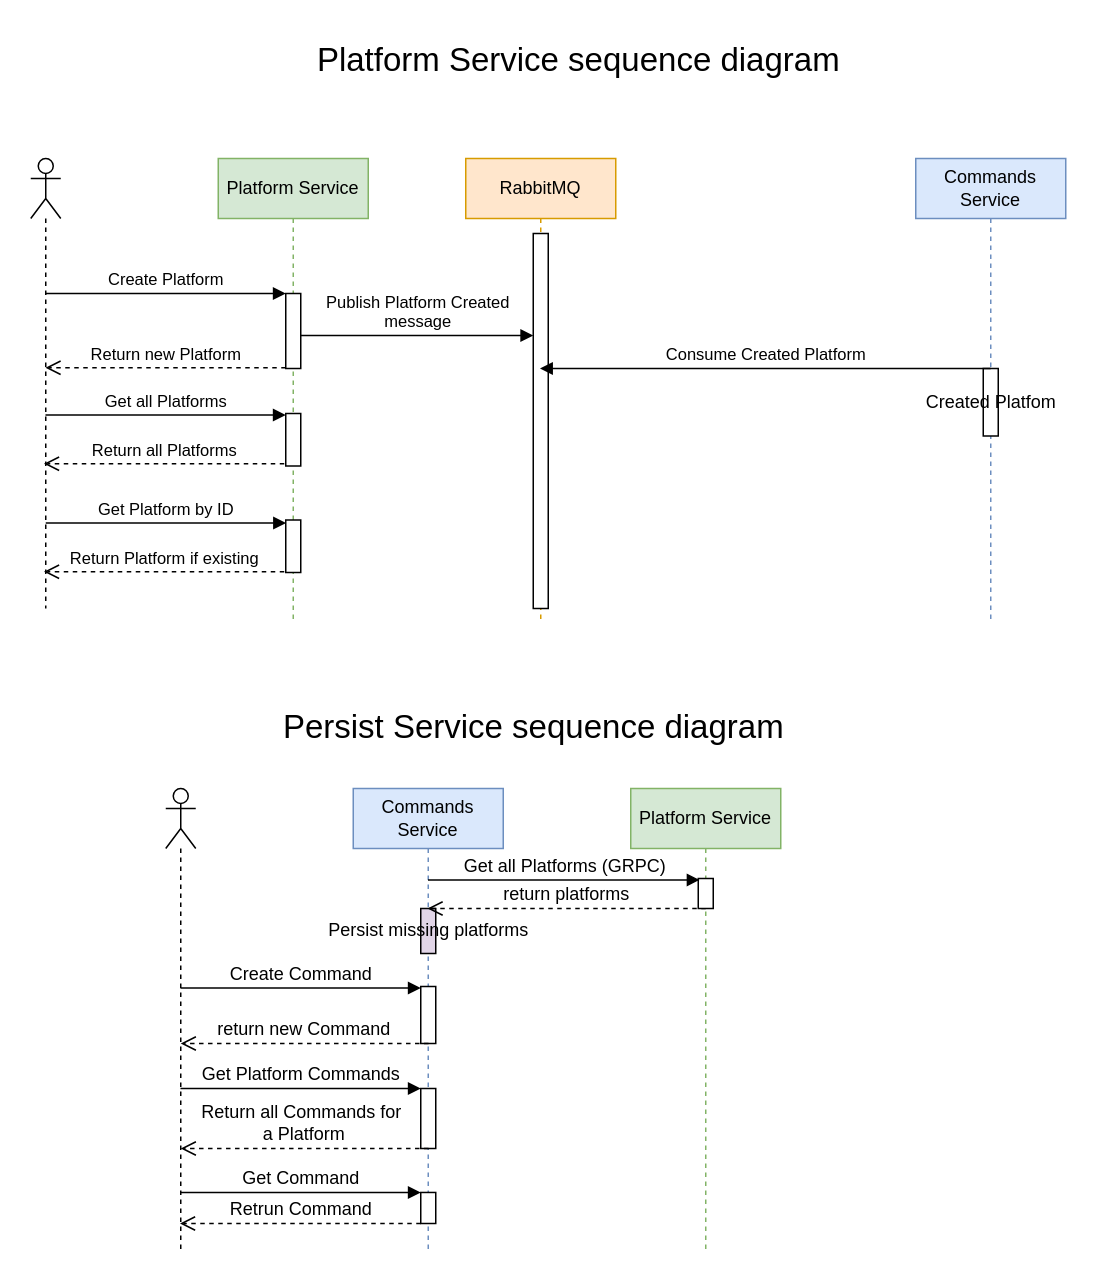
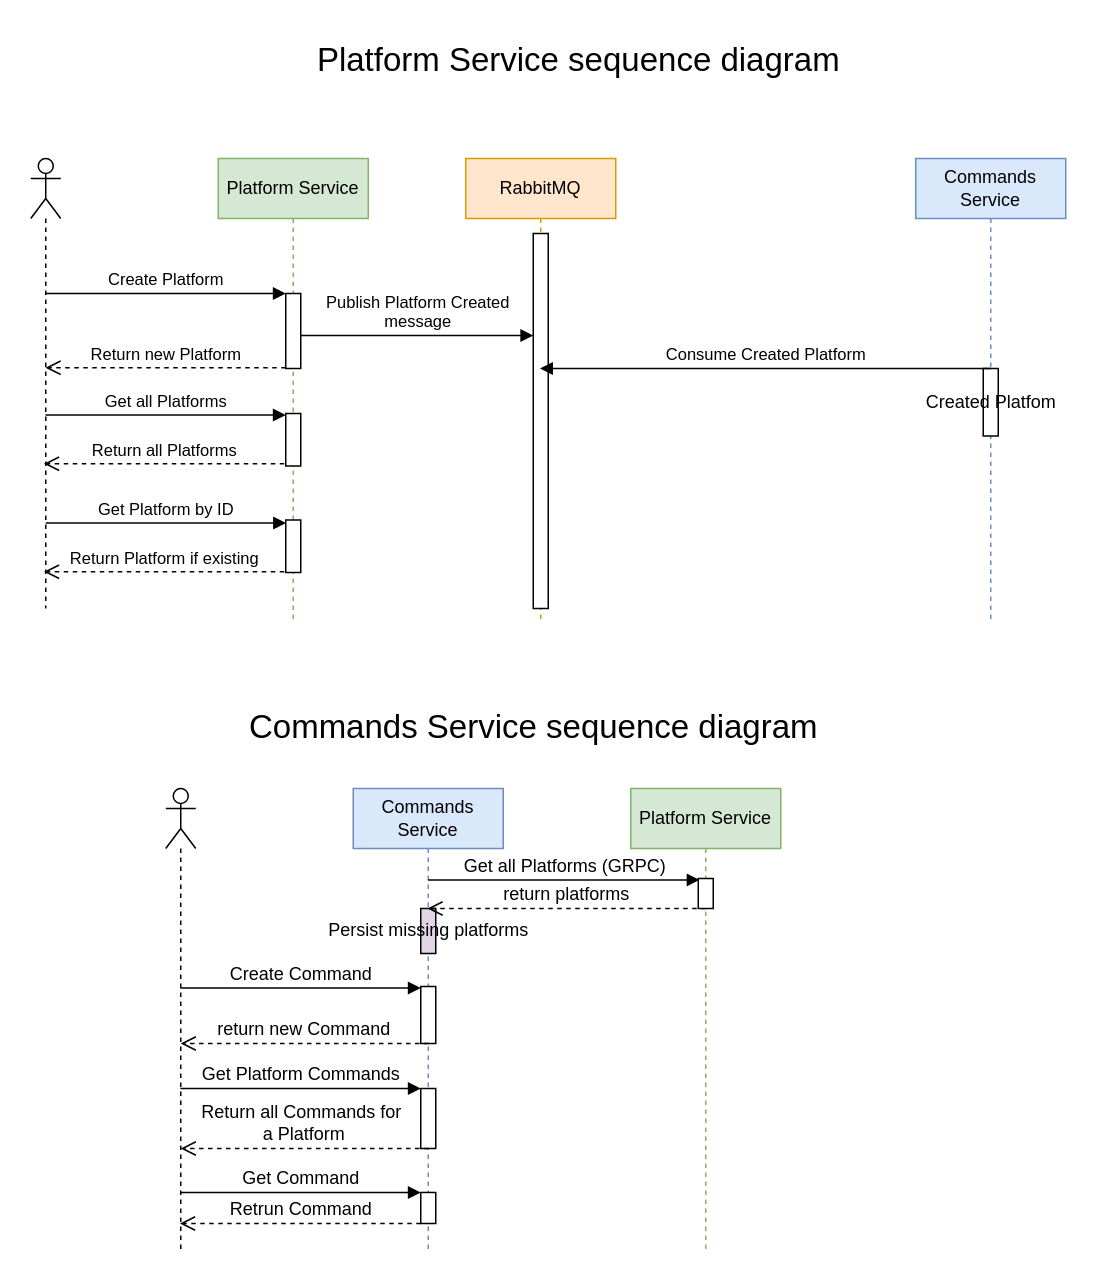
node "Persist Service sequence diagram": label "Persist Service sequence diagram" -> "Commands Service sequence diagram"
